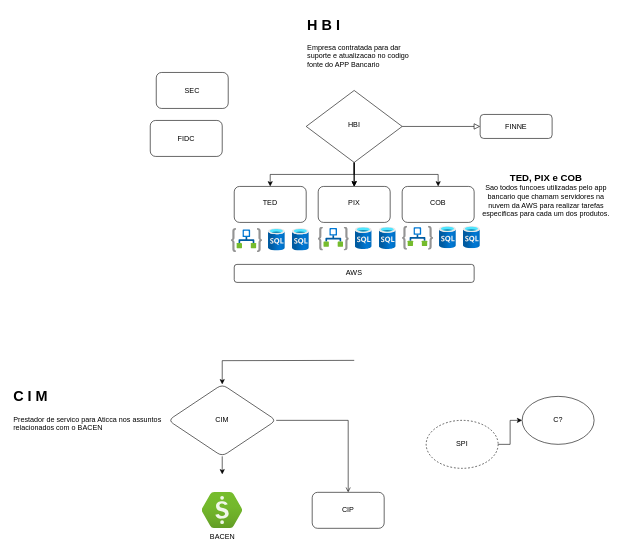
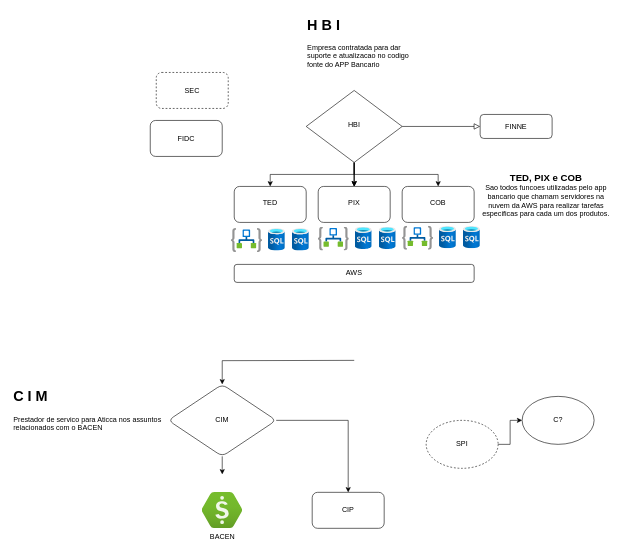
node "SEC": style solid -> dashed
edge "CIM" -> "CIP": arrowhead open -> classic
